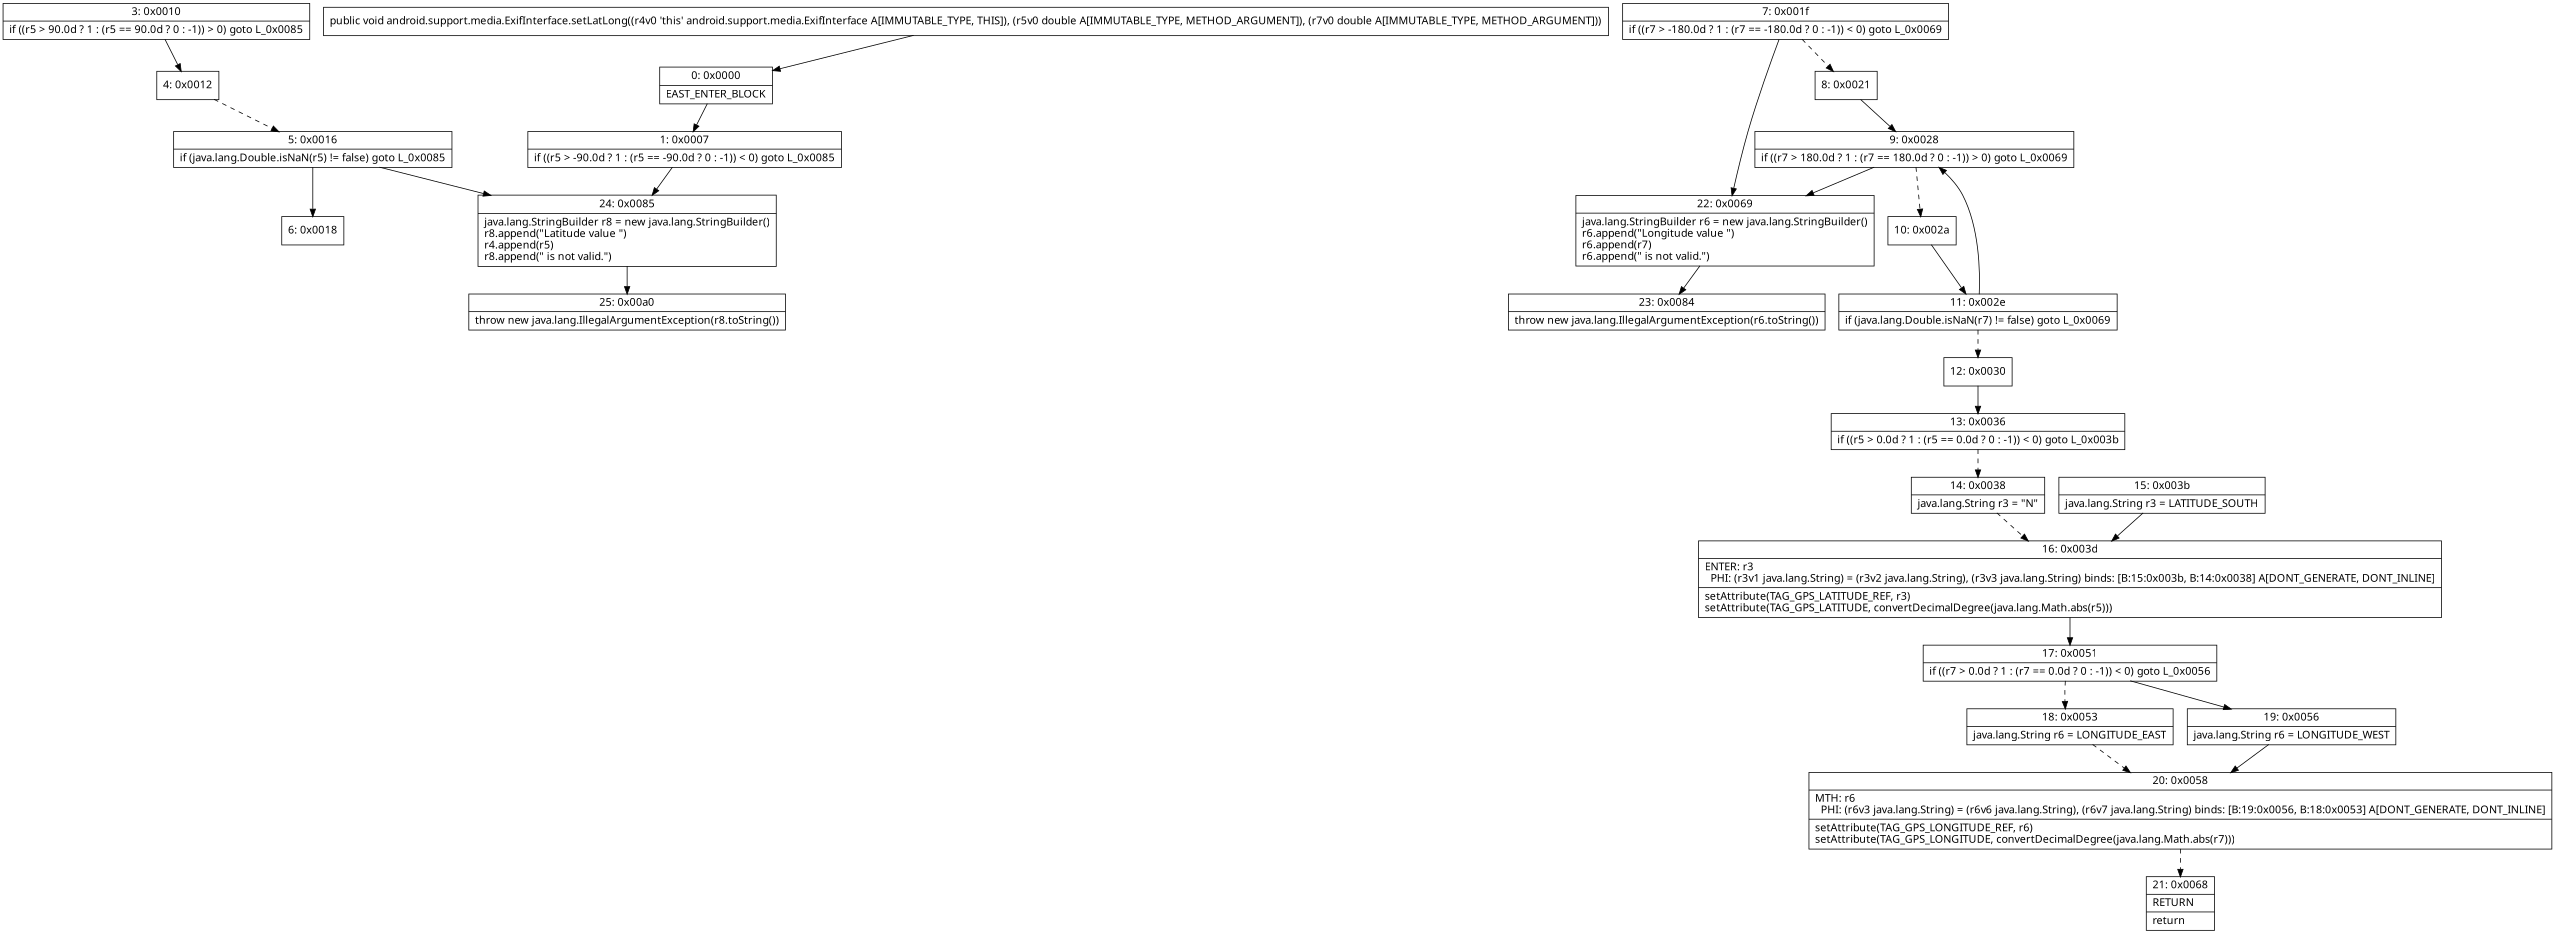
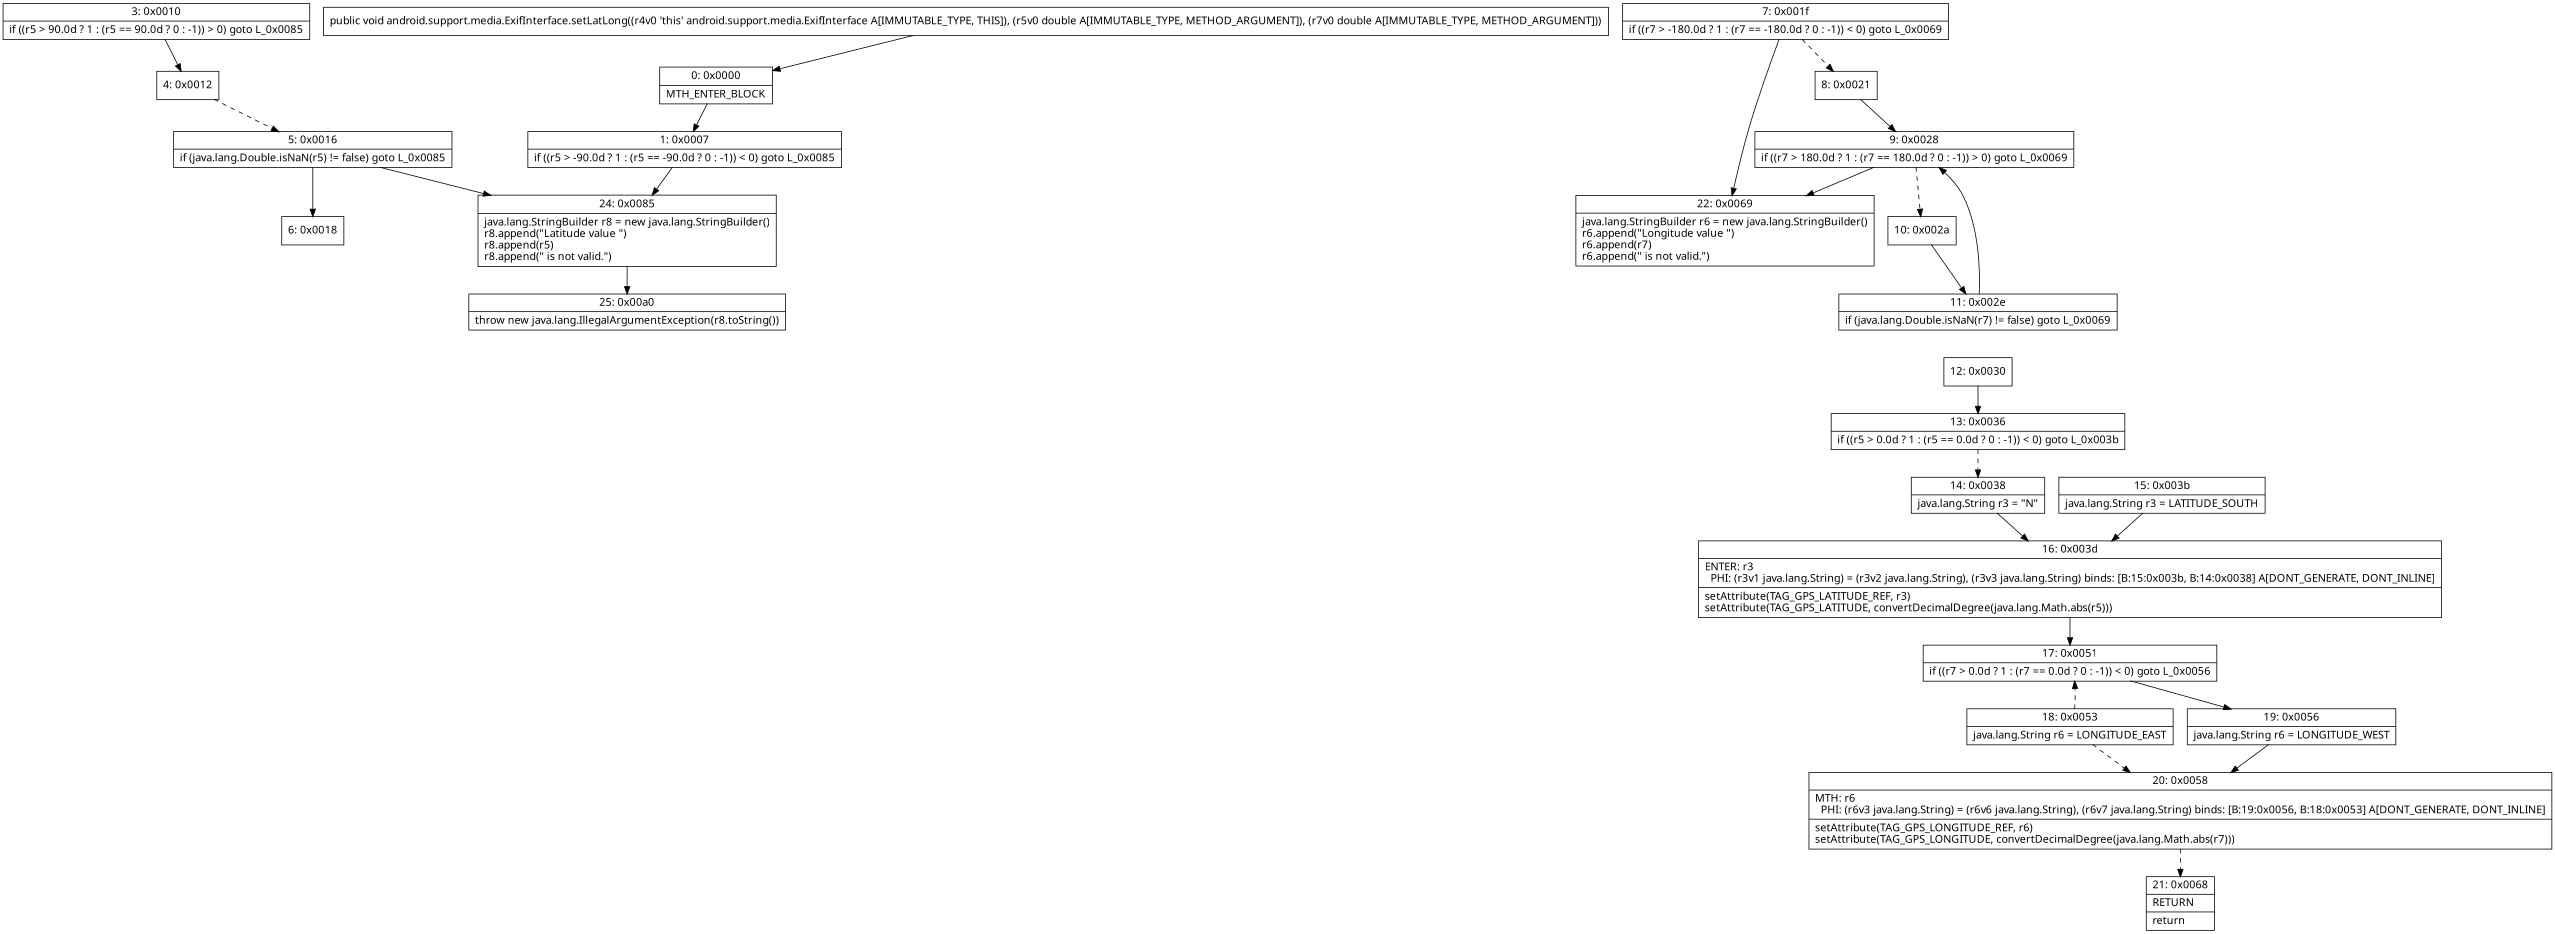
node "0: 0x0000": text "EAST_ENTER_BLOCK" -> "MTH_ENTER_BLOCK"
node "24: 0x0085": text "r4.append(r5)" -> "r8.append(r5)"
node "23: 0x0084": removed
edge "11: 0x002e" -> "12: 0x0030": removed
edge "14: 0x0038" -> "16: 0x003d": style dashed -> solid
edge "17: 0x0051" -> "18: 0x0053": reversed
